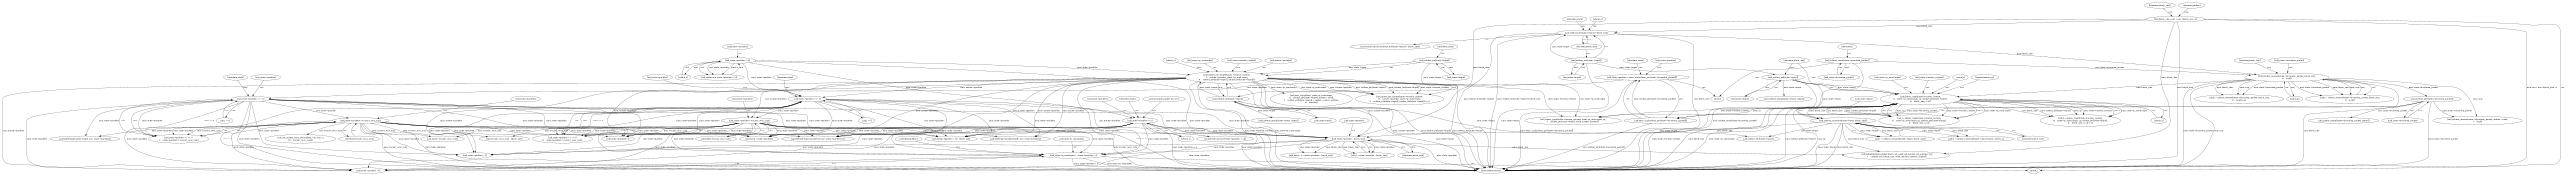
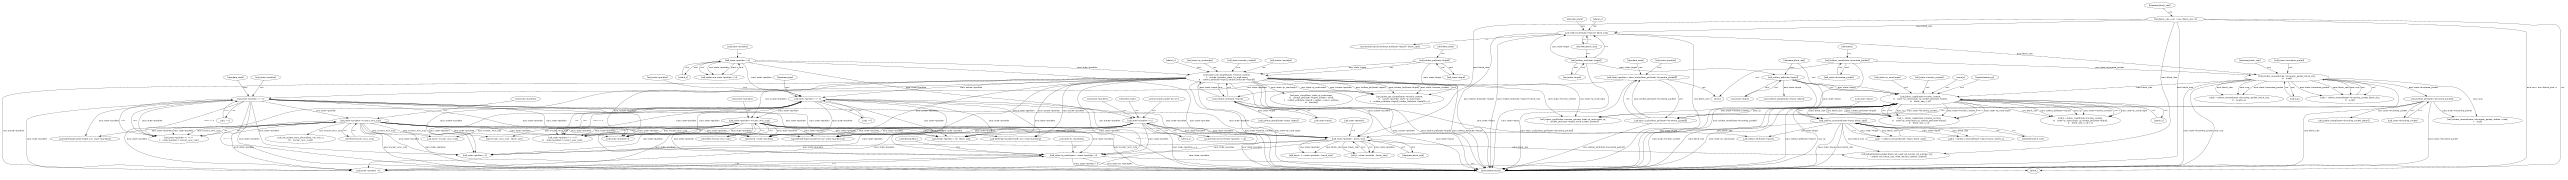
node "(Identifier,aadlen)": removed
edge "(Call,state->packlen - block_size)" -> "(MethodReturn,RET)": removed, label "DDG: state->packlen"
